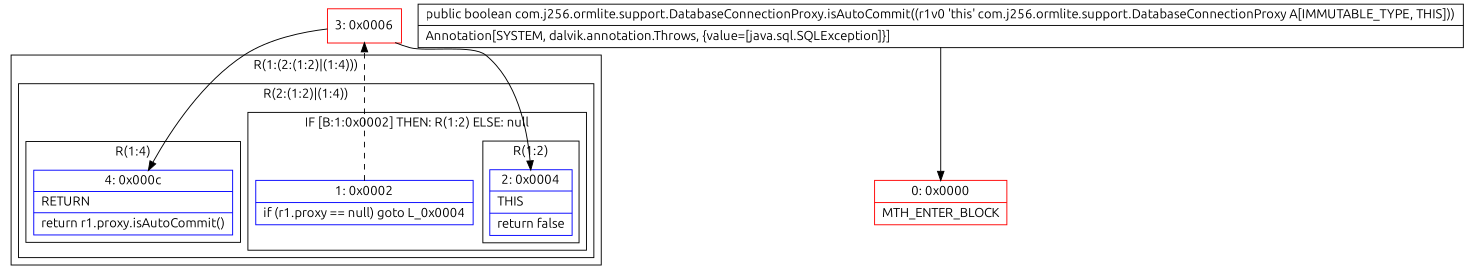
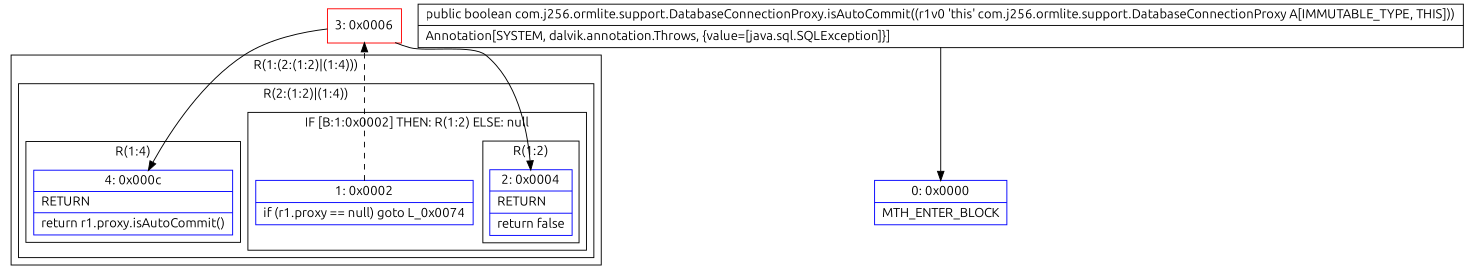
node "2: 0x0004": text "THIS" -> "RETURN"
node "0: 0x0000": color red -> blue
node "1: 0x0002": text "if (r1.proxy == null) goto L_0x0004" -> "if (r1.proxy == null) goto L_0x0074"
